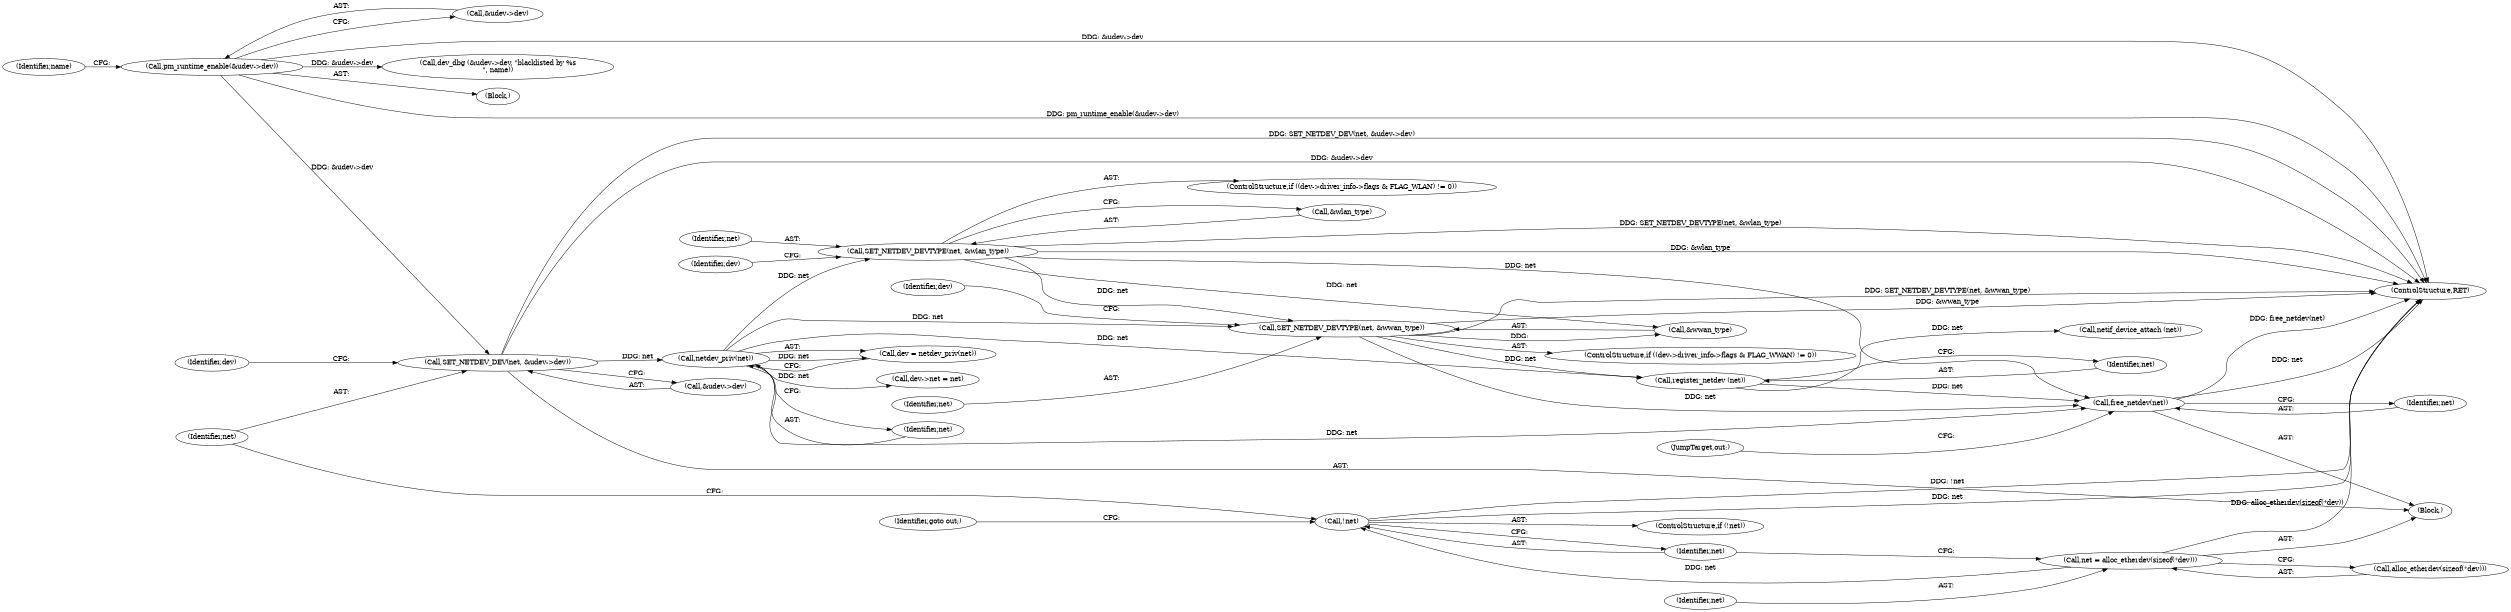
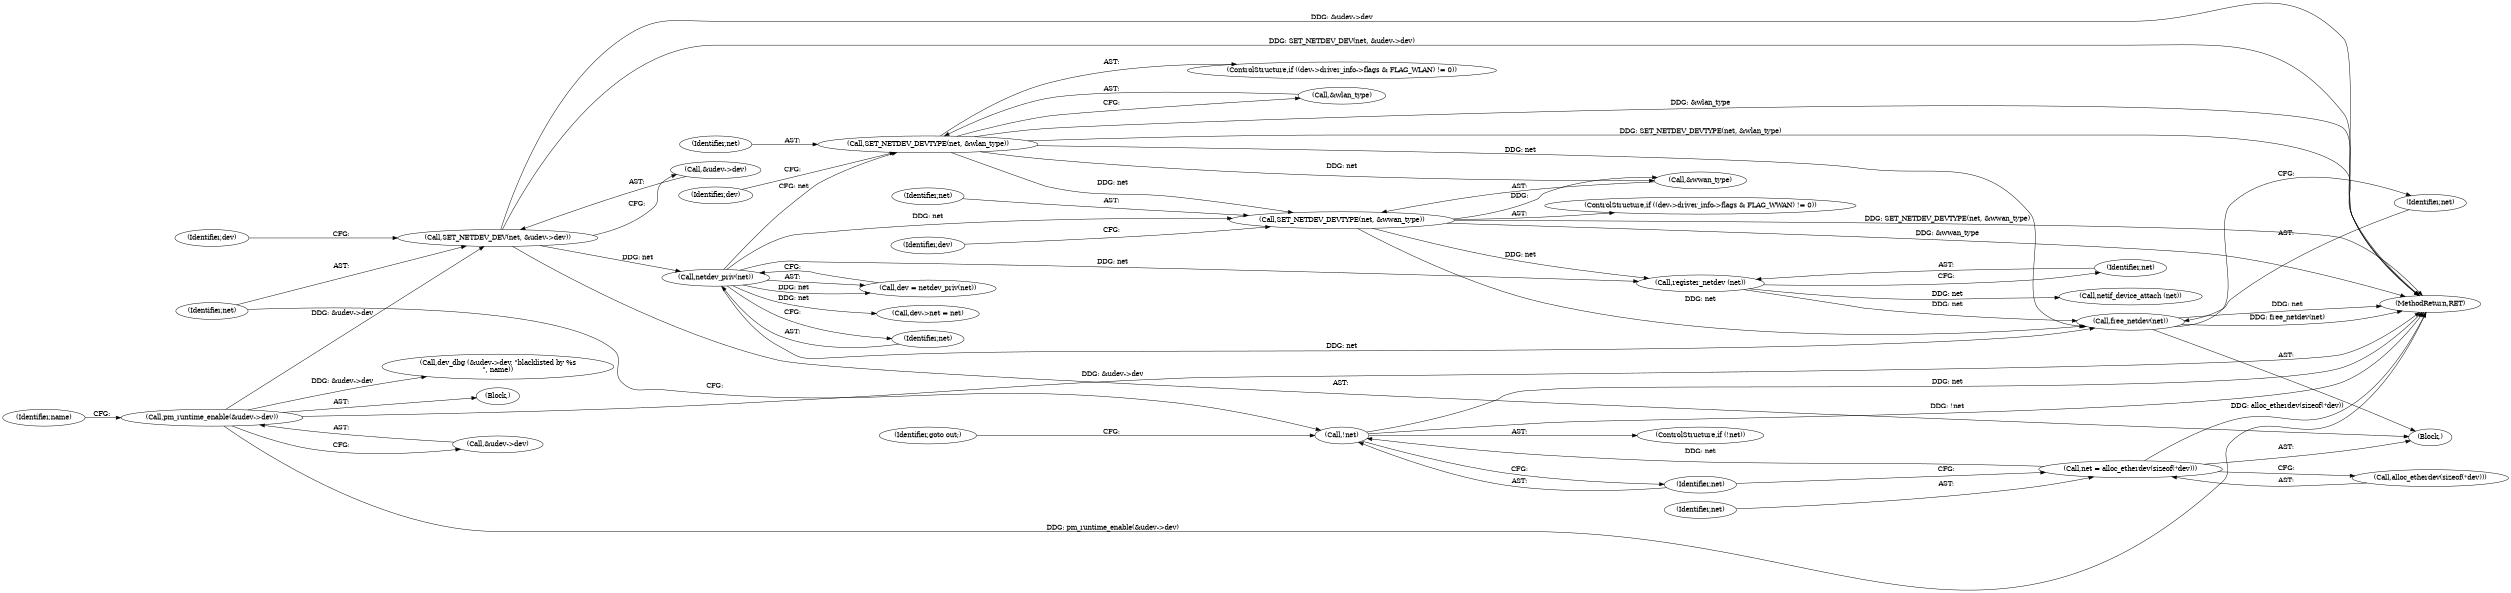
edge "(Call,netdev_priv(net))" -> "(Call,SET_NETDEV_DEVTYPE(net, &wlan_type))": label "DDG: net" -> "CFG: net"
node "(ControlStructure,RET)": label "(ControlStructure,RET)" -> "(MethodReturn,RET)"
node "(JumpTarget,out:)": removed
